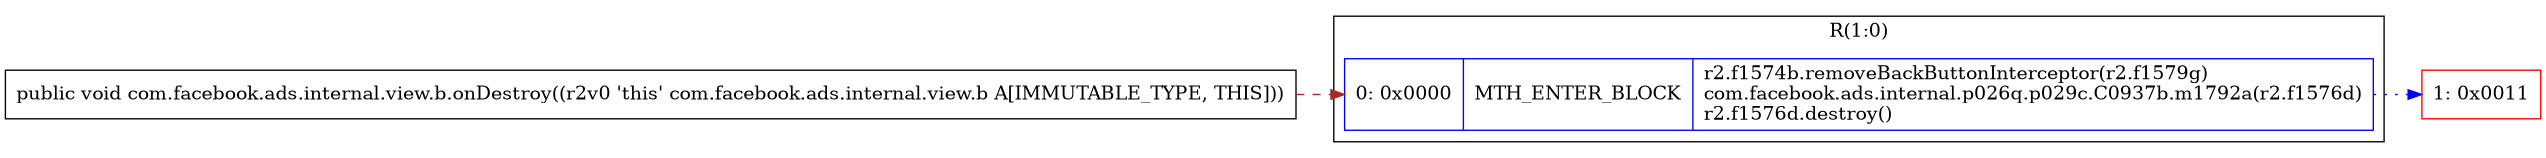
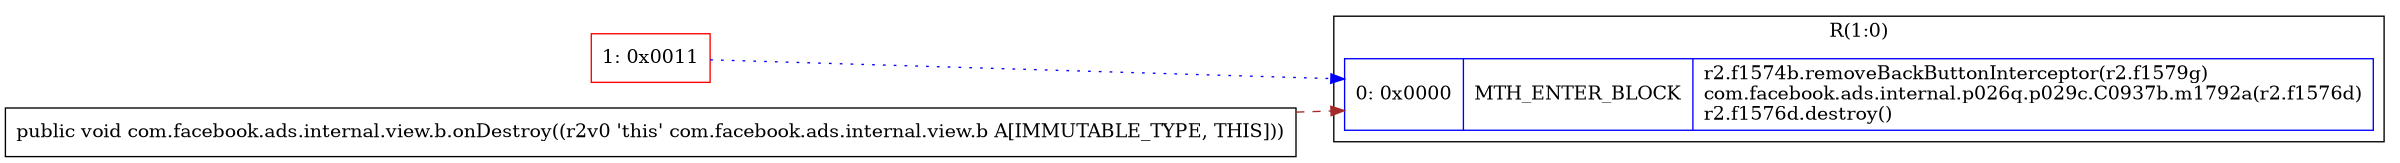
edge "0: 0x0000" -> "1: 0x0011": reversed
